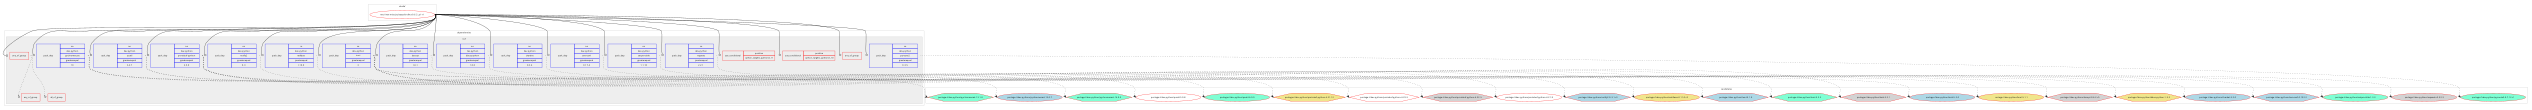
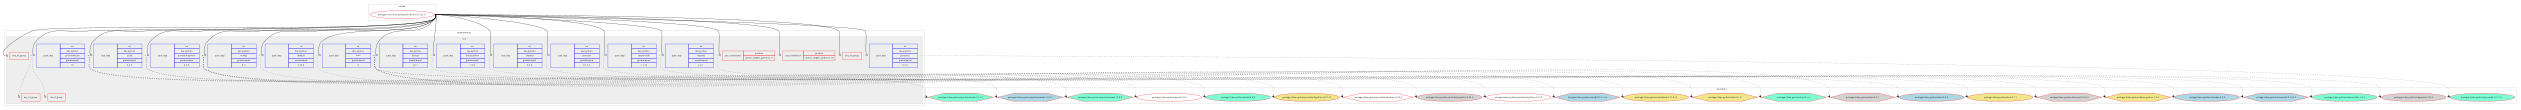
node "net://net-misc/pulseaudio-dlna-0.6.5_p1-r1": label "net://net-misc/pulseaudio-dlna-0.6.5_p1-r1" -> "portage://net-misc/pulseaudio-dlna-0.6.5_p1-r1"
node "portage://dev-python/pychromecast-13.0.7": shape ellipse -> hexagon
node "portage://dev-python/protobuf-python-4.21.12": shape hexagon -> ellipse
node "portage://dev-python/protobuf-python-4.22.5": shape hexagon -> ellipse
node "portage://dev-python/lxml-5.1.0": fillcolor lightblue -> khaki
